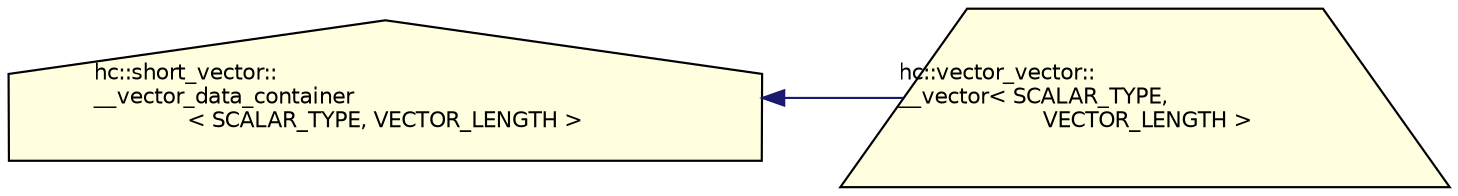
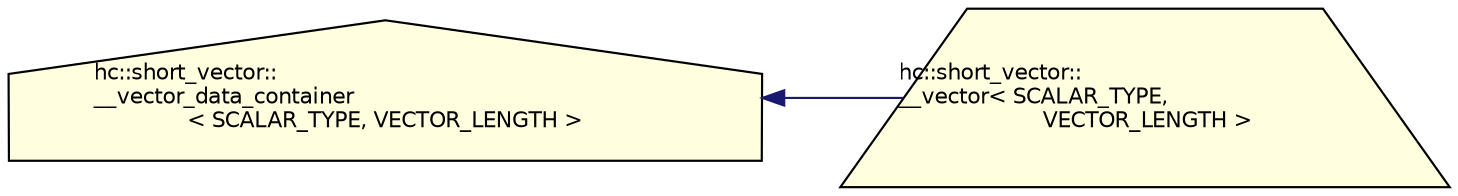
node "hc::vector_vector:: __vector< SCALAR_TYPE, VECTOR_LENGTH >": label "hc::vector_vector:: __vector< SCALAR_TYPE, VECTOR_LENGTH >" -> "hc::short_vector:: __vector< SCALAR_TYPE, VECTOR_LENGTH >"
